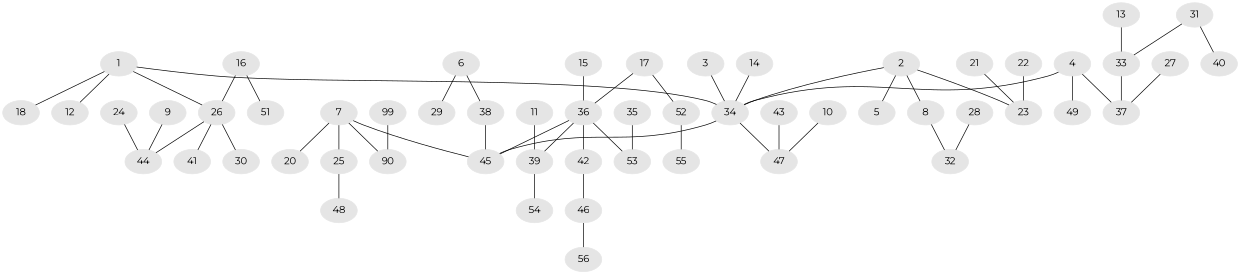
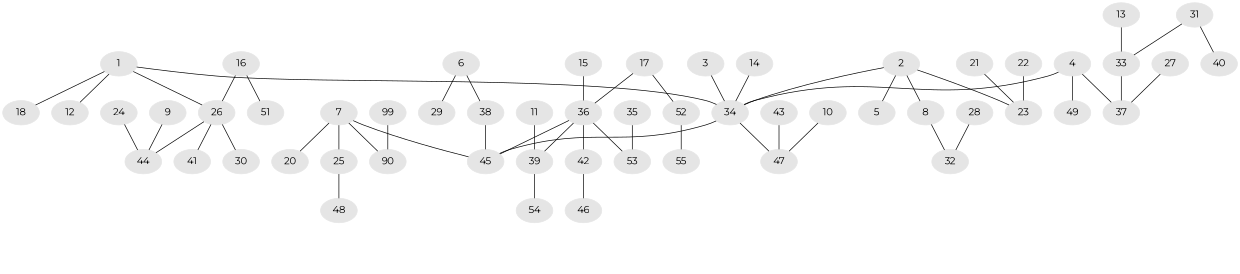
node "56": removed
